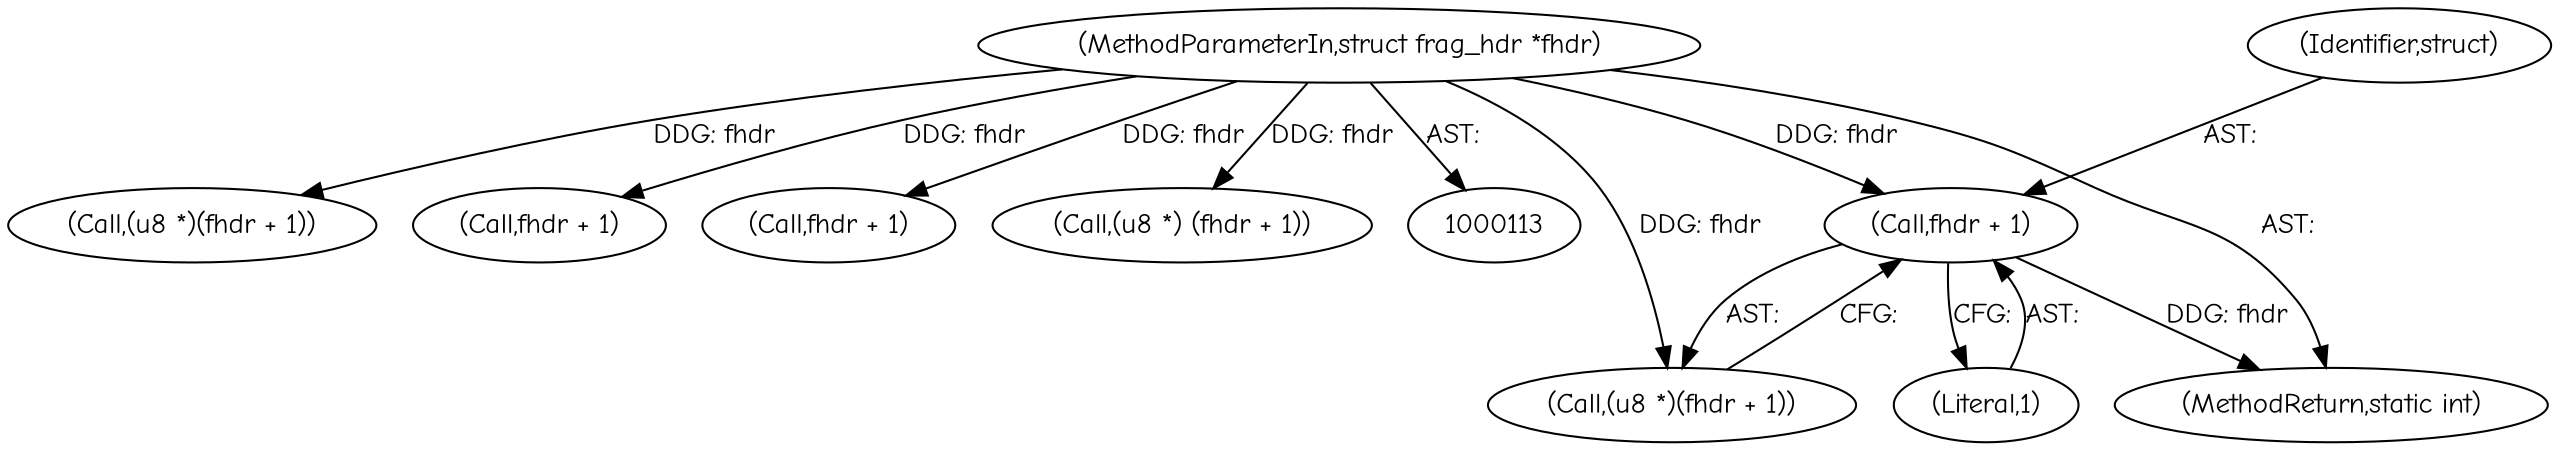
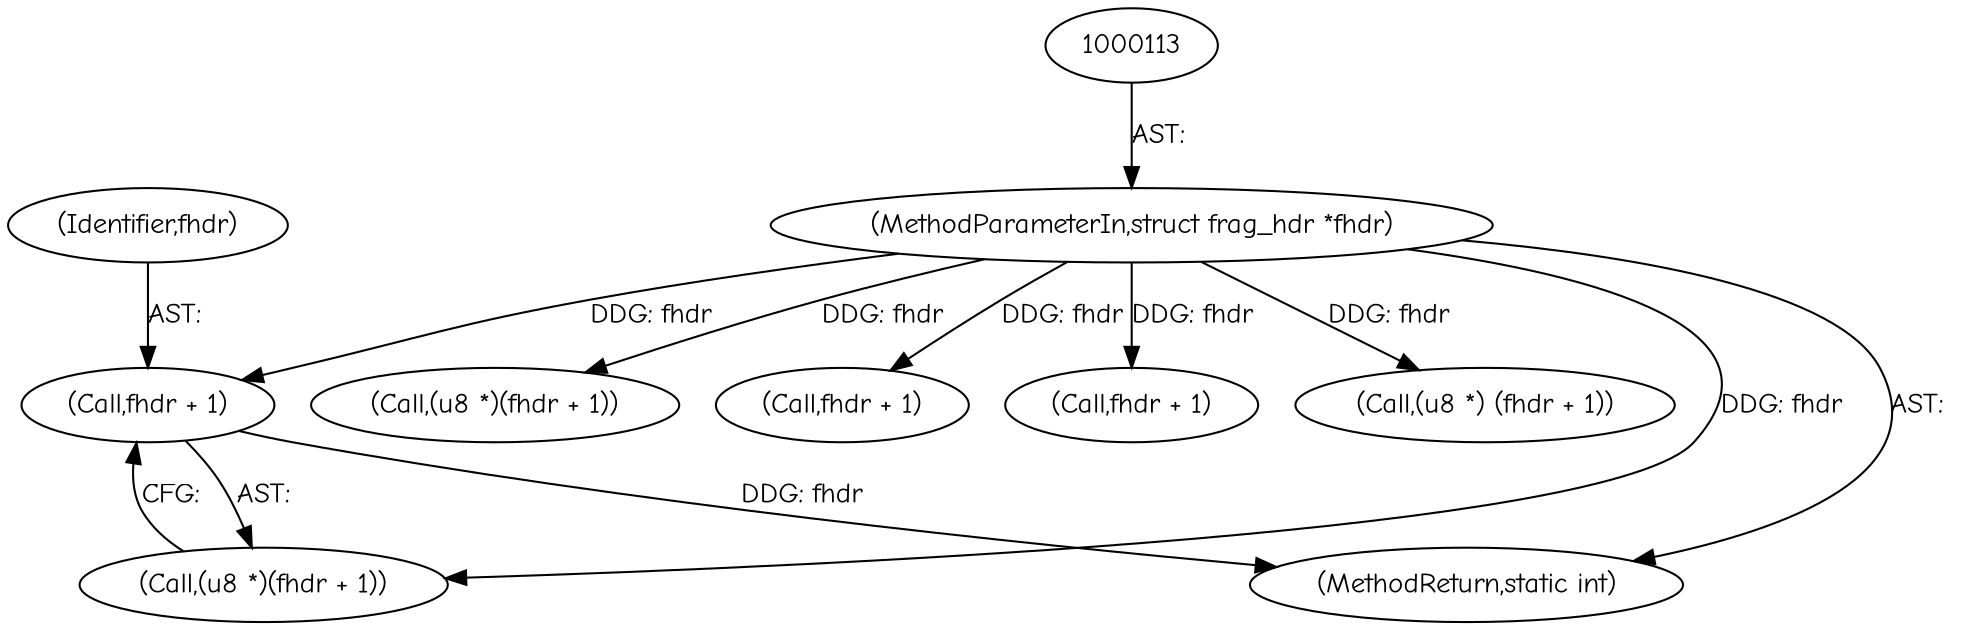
node "(Identifier,struct)": label "(Identifier,struct)" -> "(Identifier,fhdr)"
edge "(MethodParameterIn,struct frag_hdr *fhdr)" -> "1000113": reversed
node "(Literal,1)": removed
